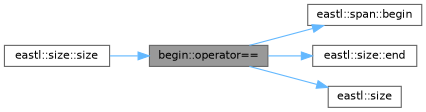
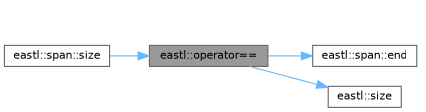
node "eastl::span::begin": removed
node "eastl::size::size": label "eastl::size::size" -> "eastl::span::size"
node "begin::operator==": label "begin::operator==" -> "eastl::operator=="
node "eastl::size::end": label "eastl::size::end" -> "eastl::span::end"
